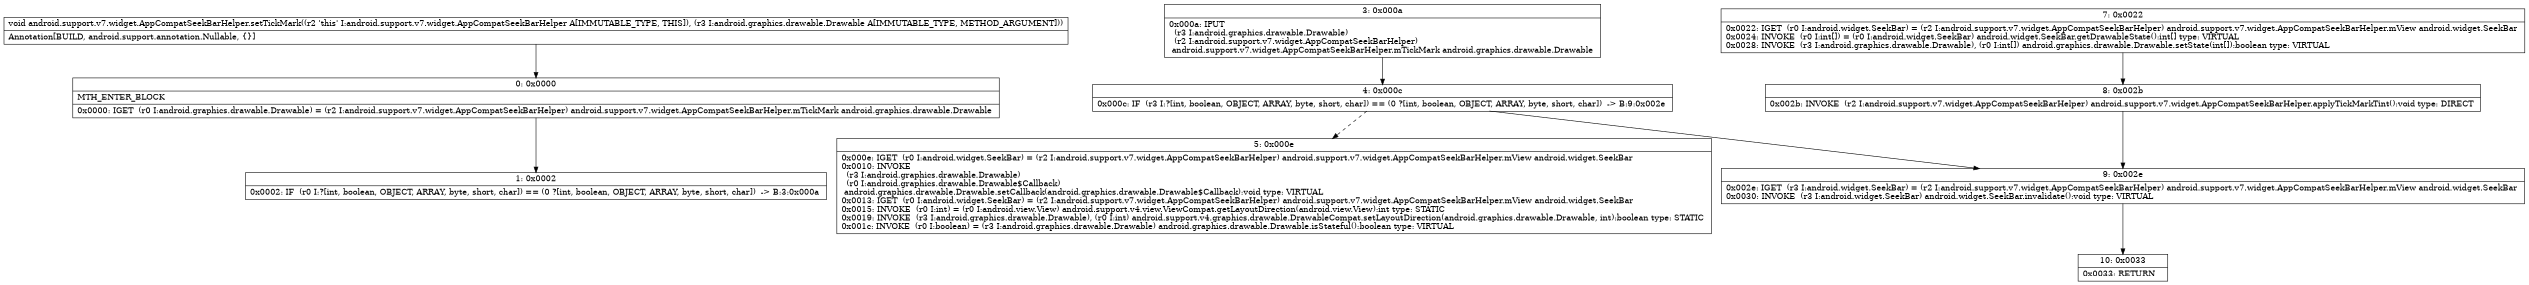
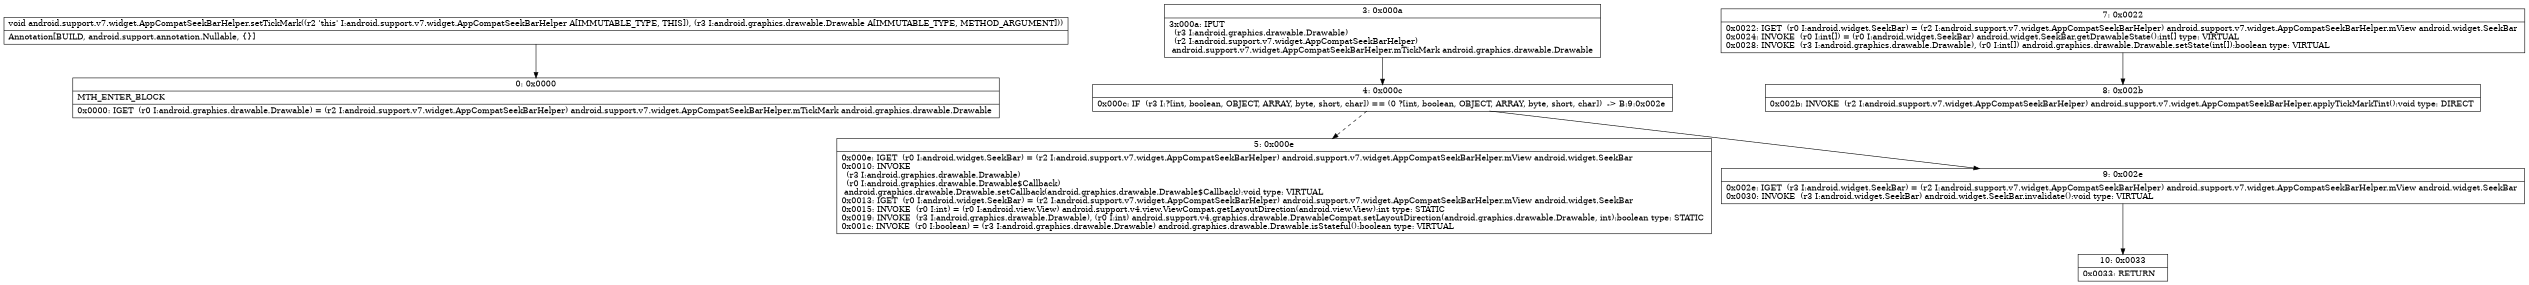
node "3: 0x000a": text "0x000a: IPUT" -> "3x000a: IPUT"
edge "8: 0x002b" -> "9: 0x002e": removed
node "1: 0x0002": removed
